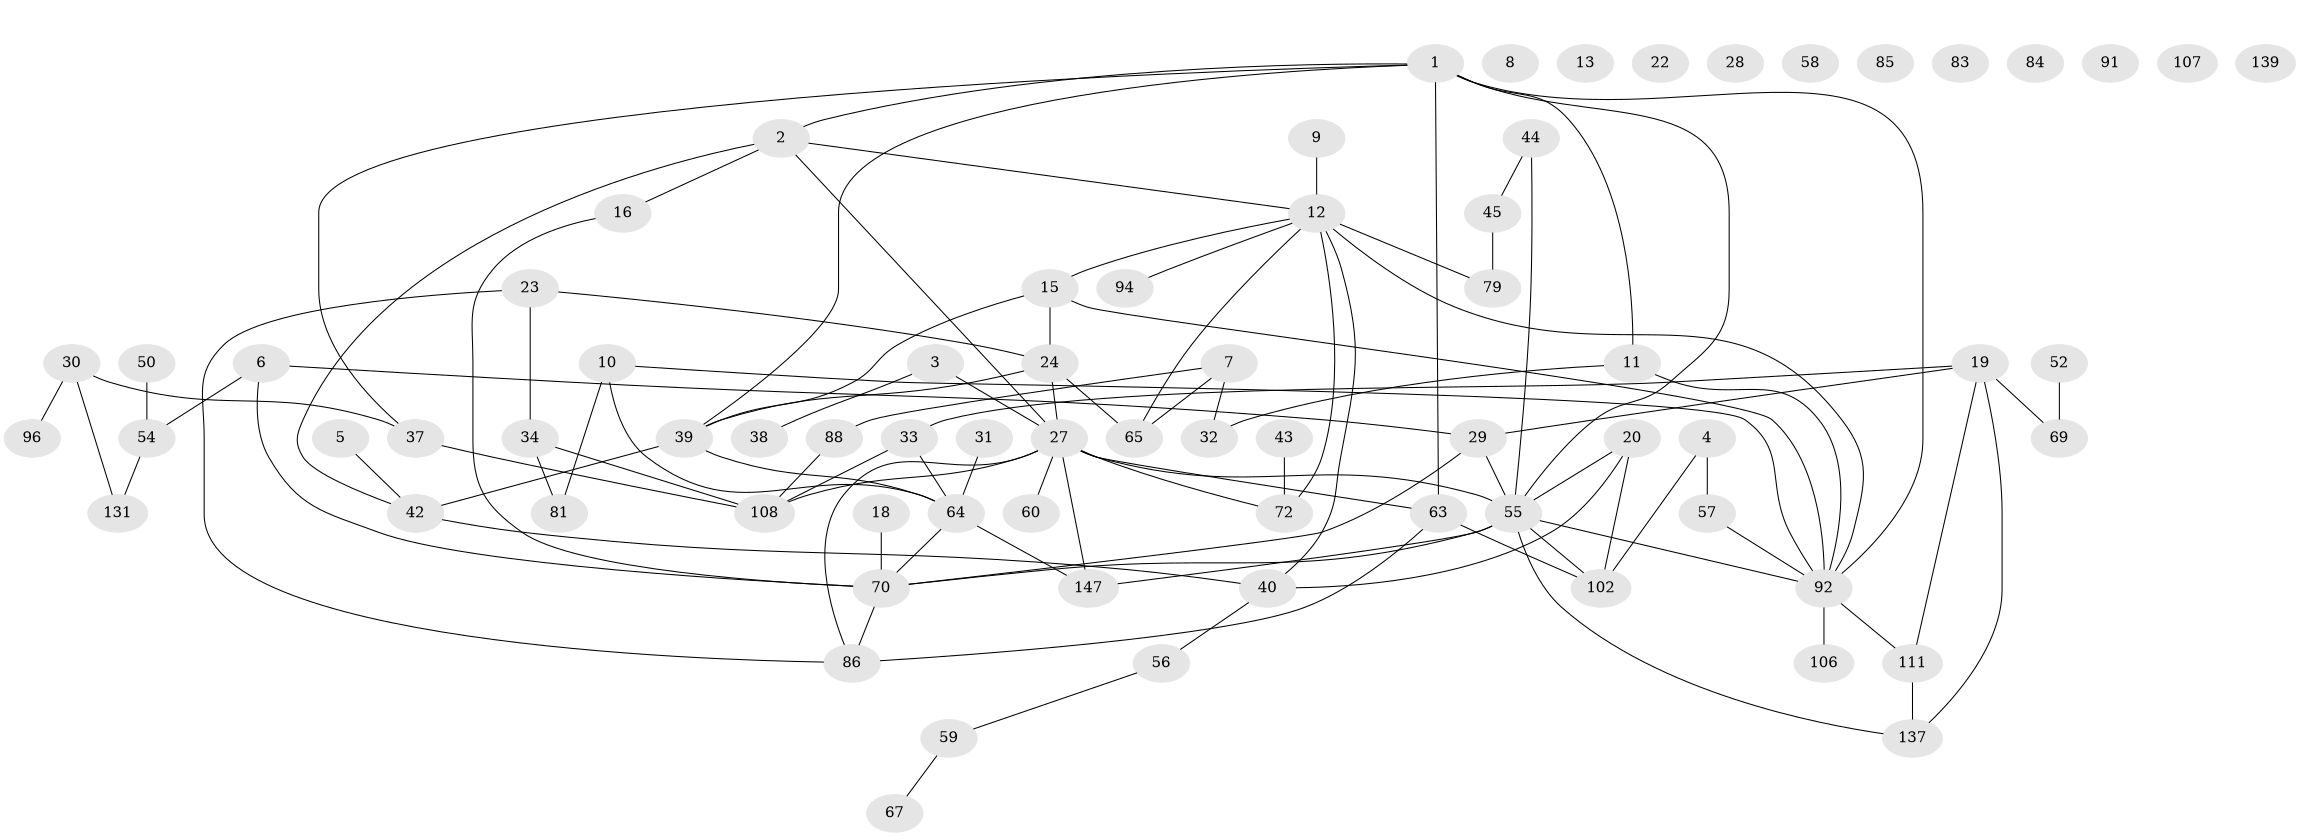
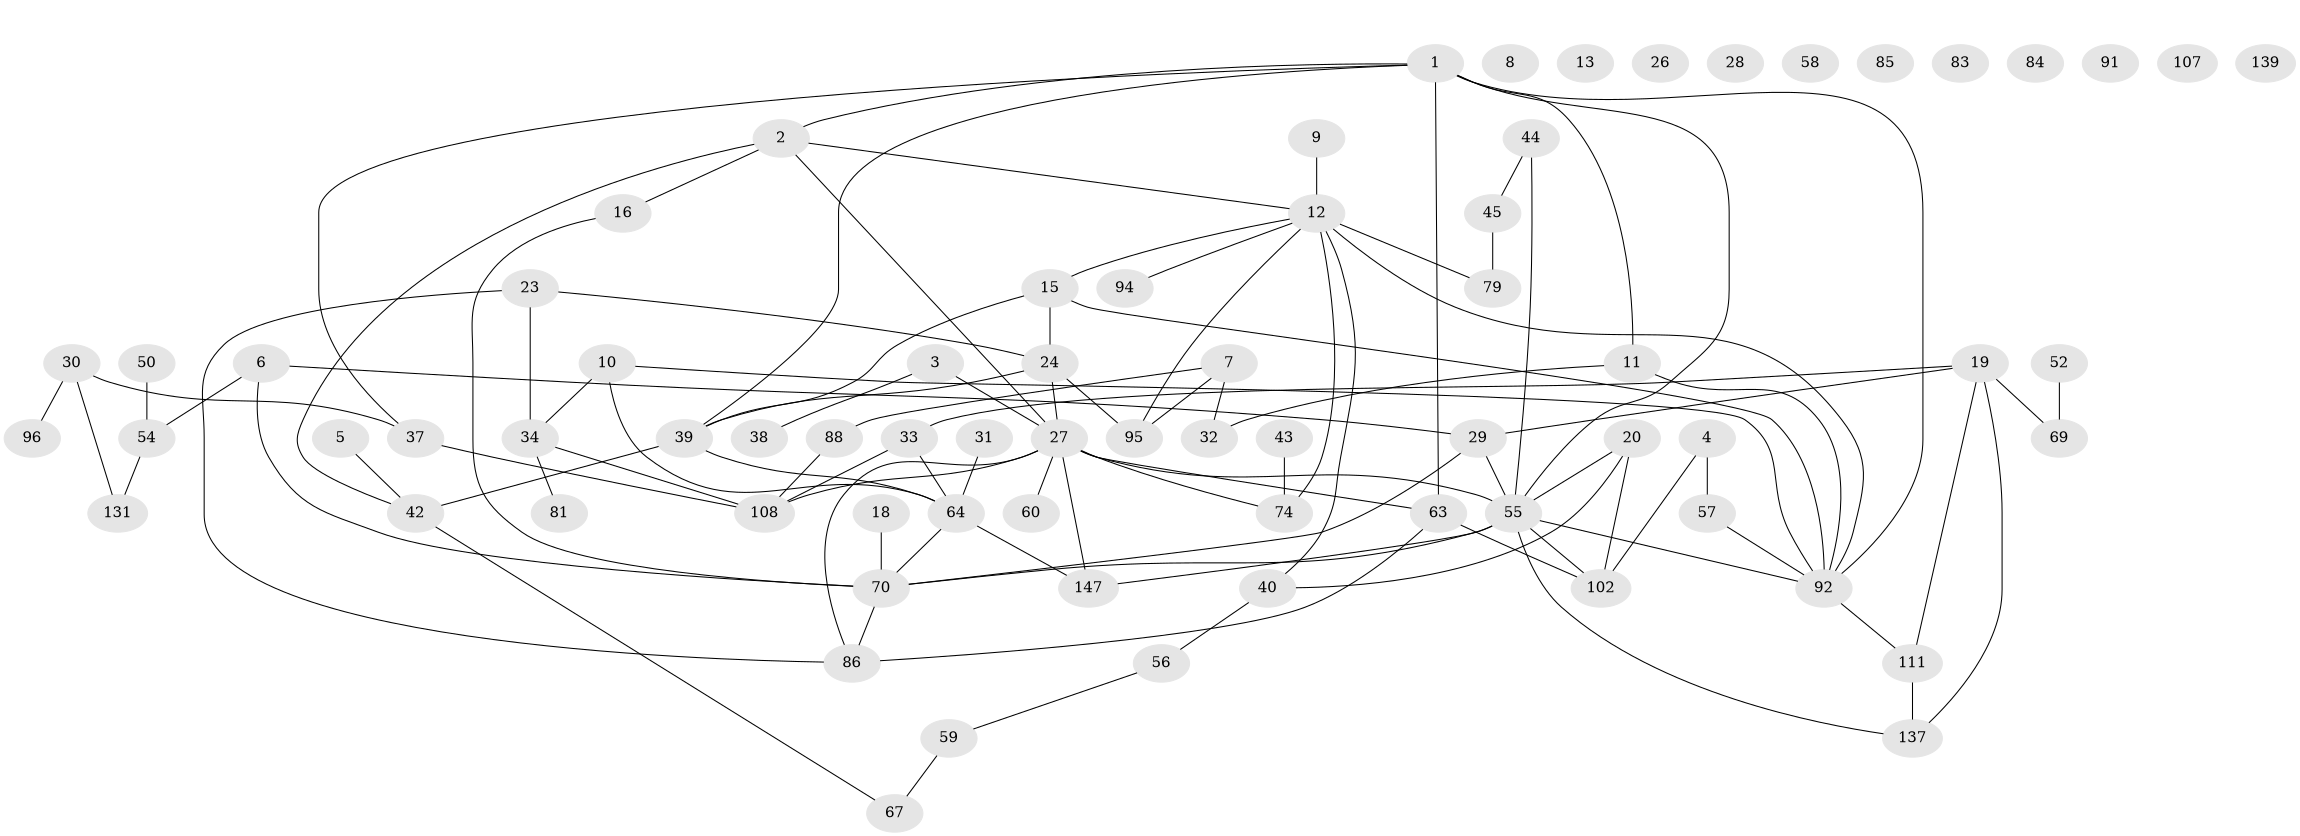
node "22": label "22" -> "26"
edge "10" -- "81": now "10" -- "34"
node "65": label "65" -> "95"
node "72": label "72" -> "74"
edge "42" -- "40": now "42" -- "67"
node "106": removed
